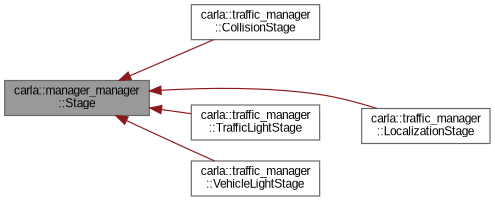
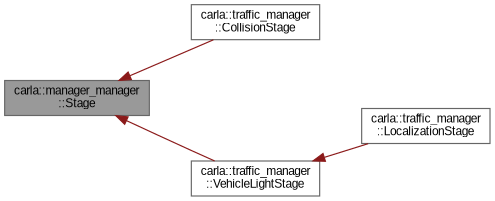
edge "carla::traffic_manager ::LocalizationStage" -> "carla::manager_manager ::Stage": now "carla::traffic_manager ::LocalizationStage" -> "carla::traffic_manager ::VehicleLightStage"
node "carla::traffic_manager ::TrafficLightStage": removed
